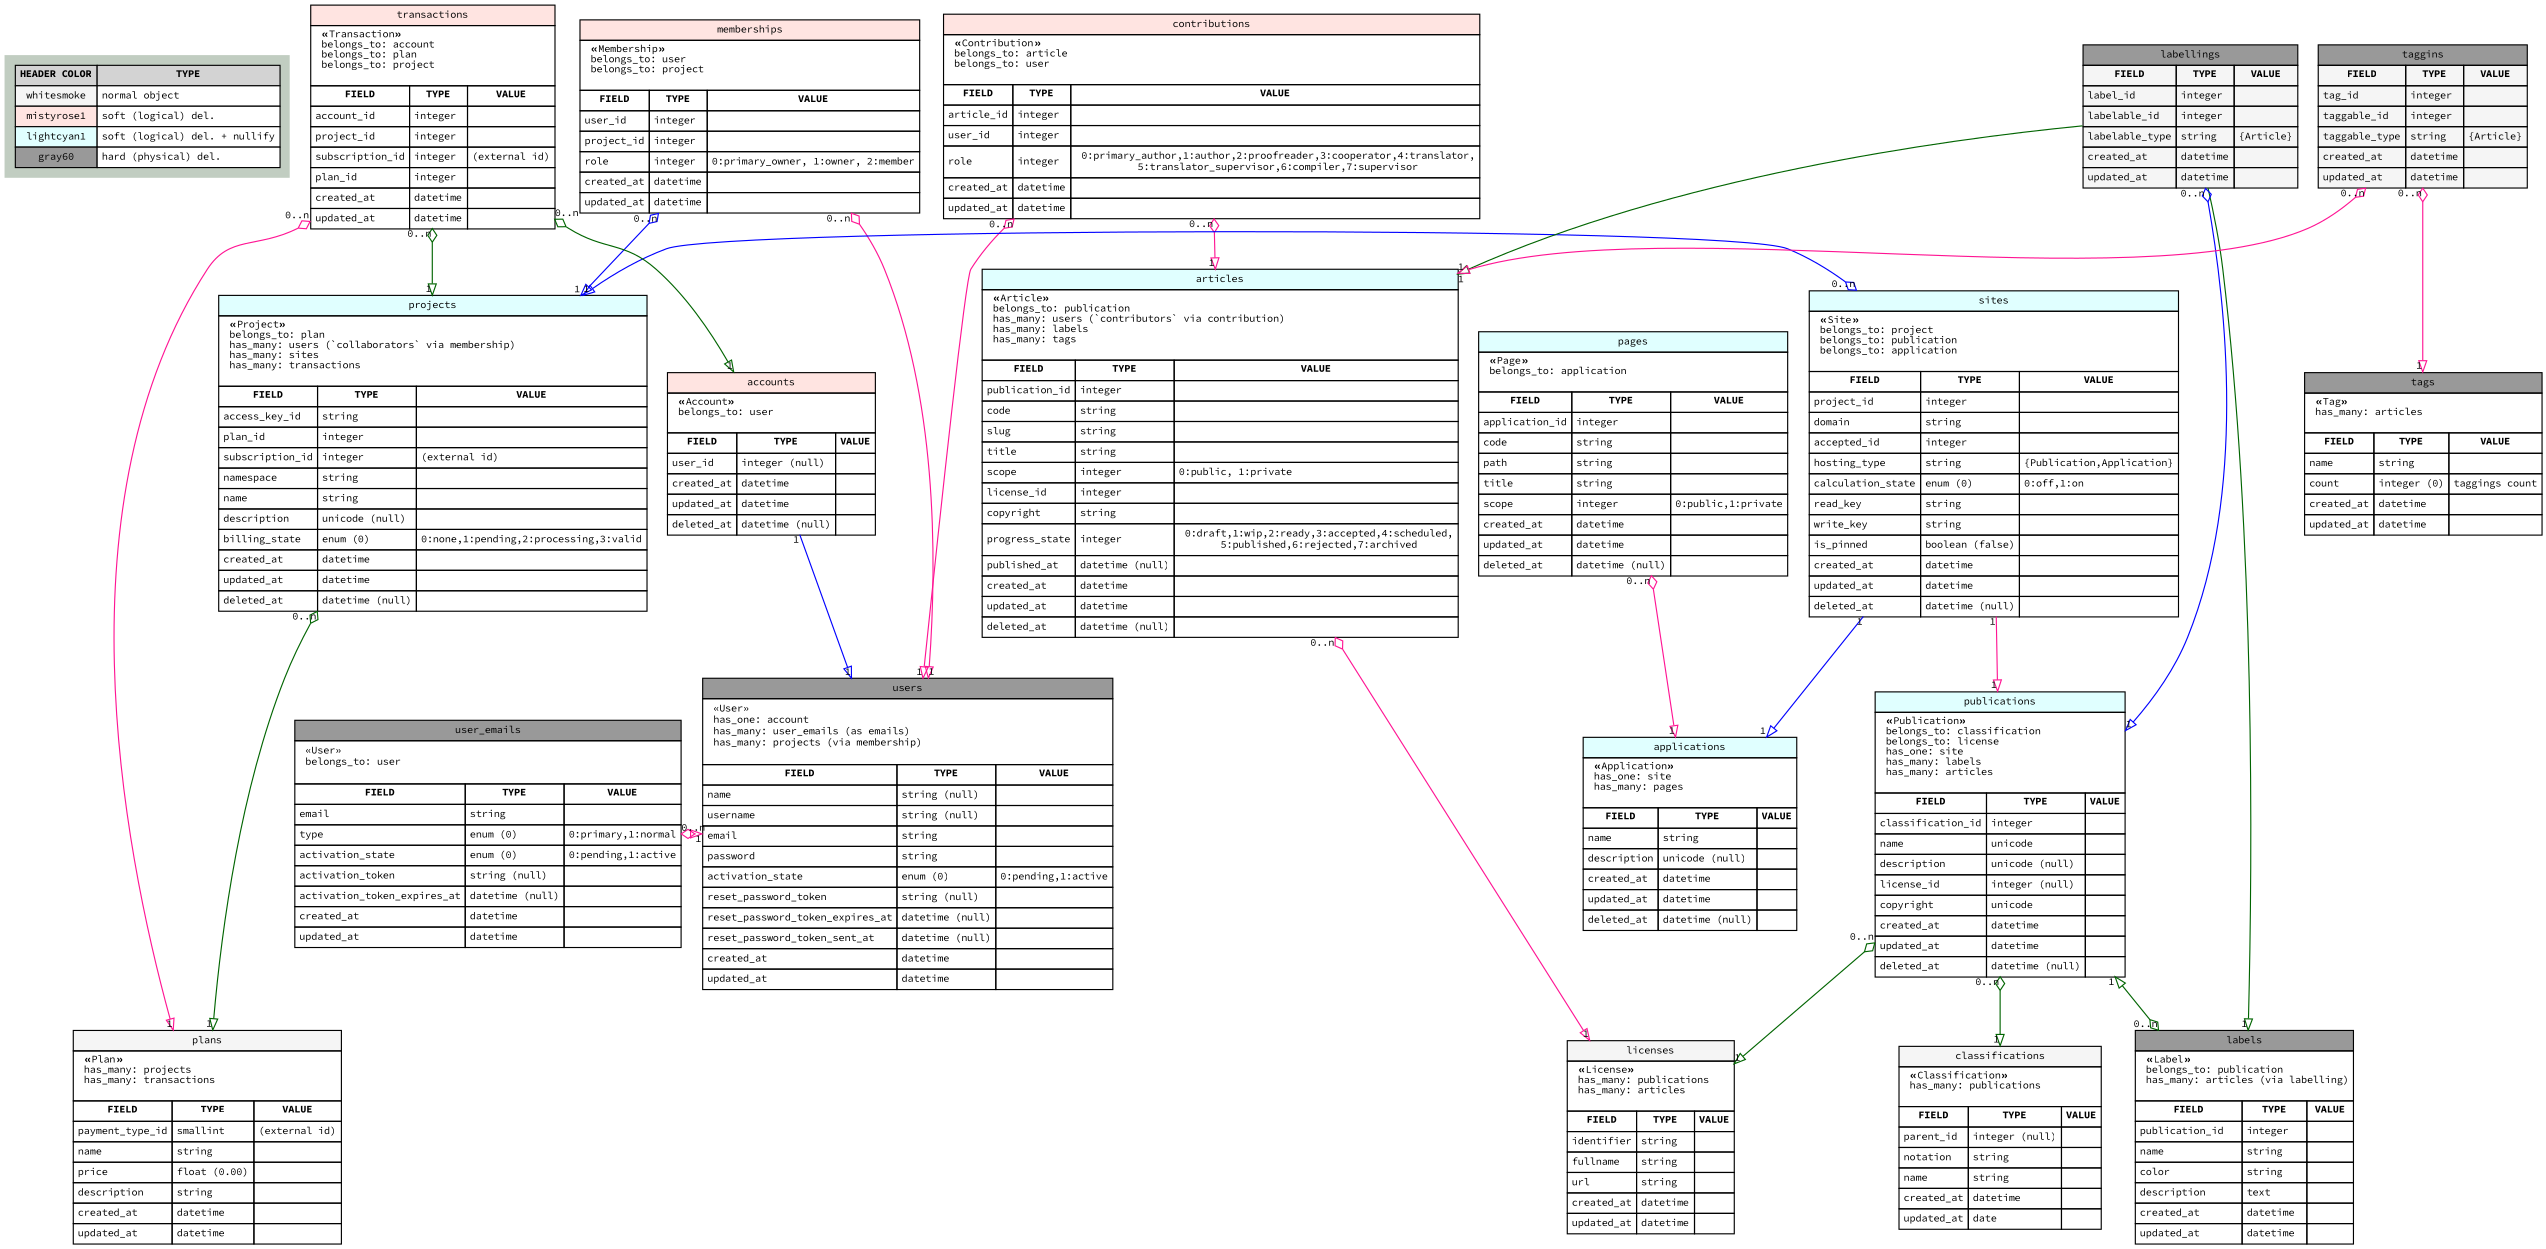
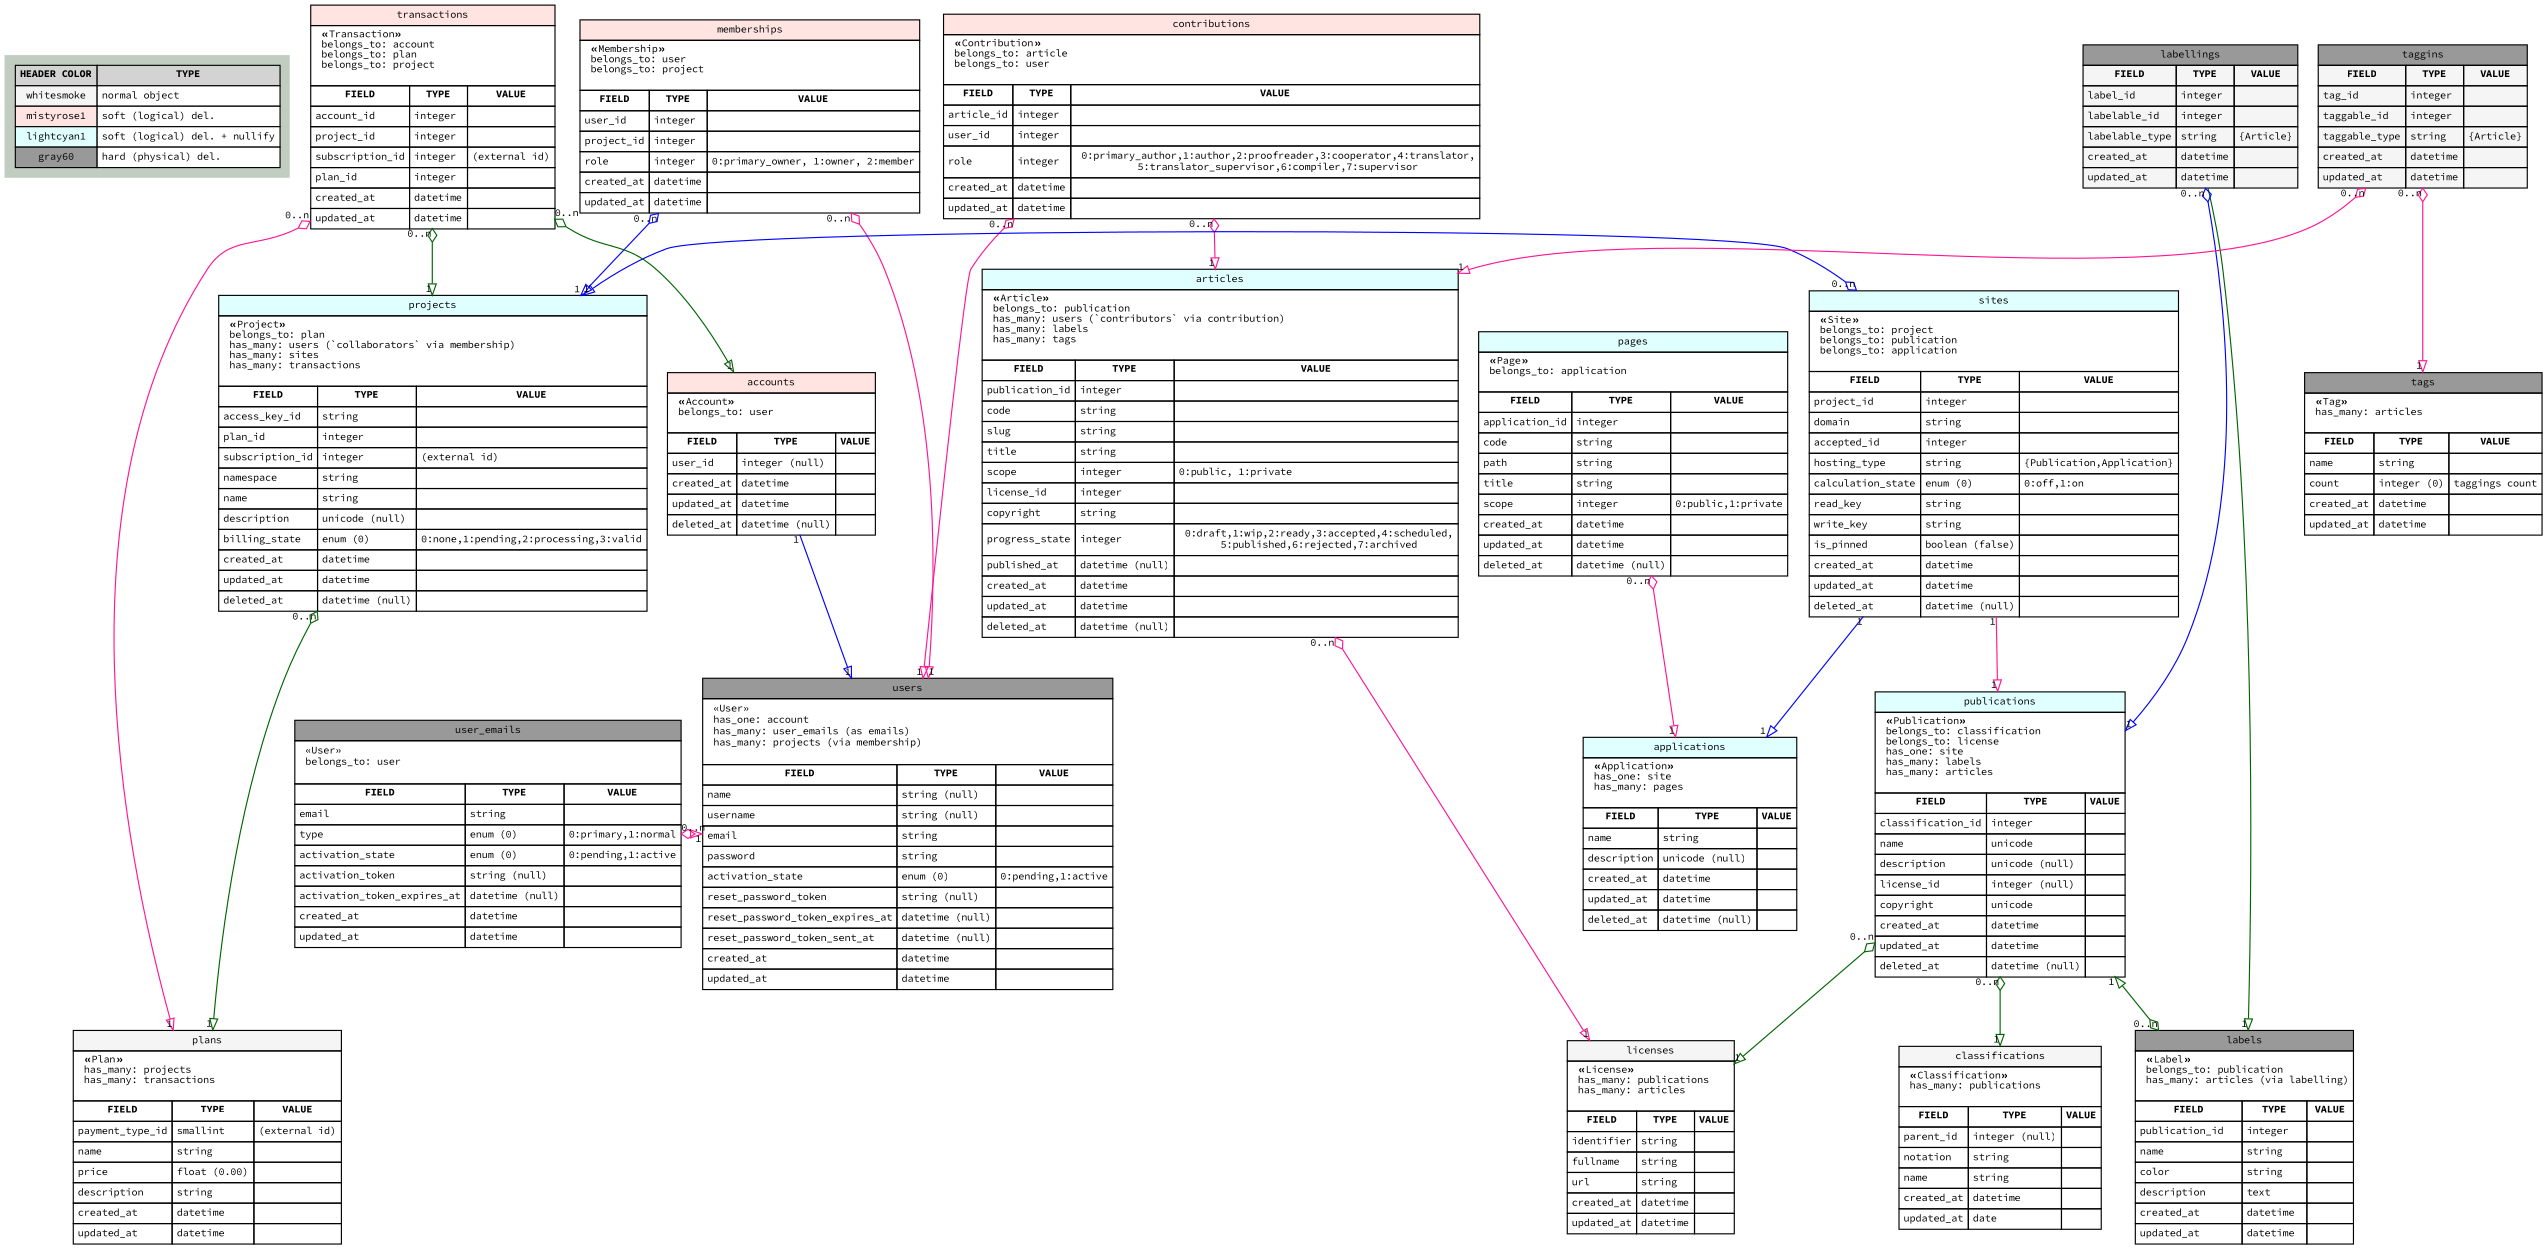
edge "labellings" -- "articles": removed
